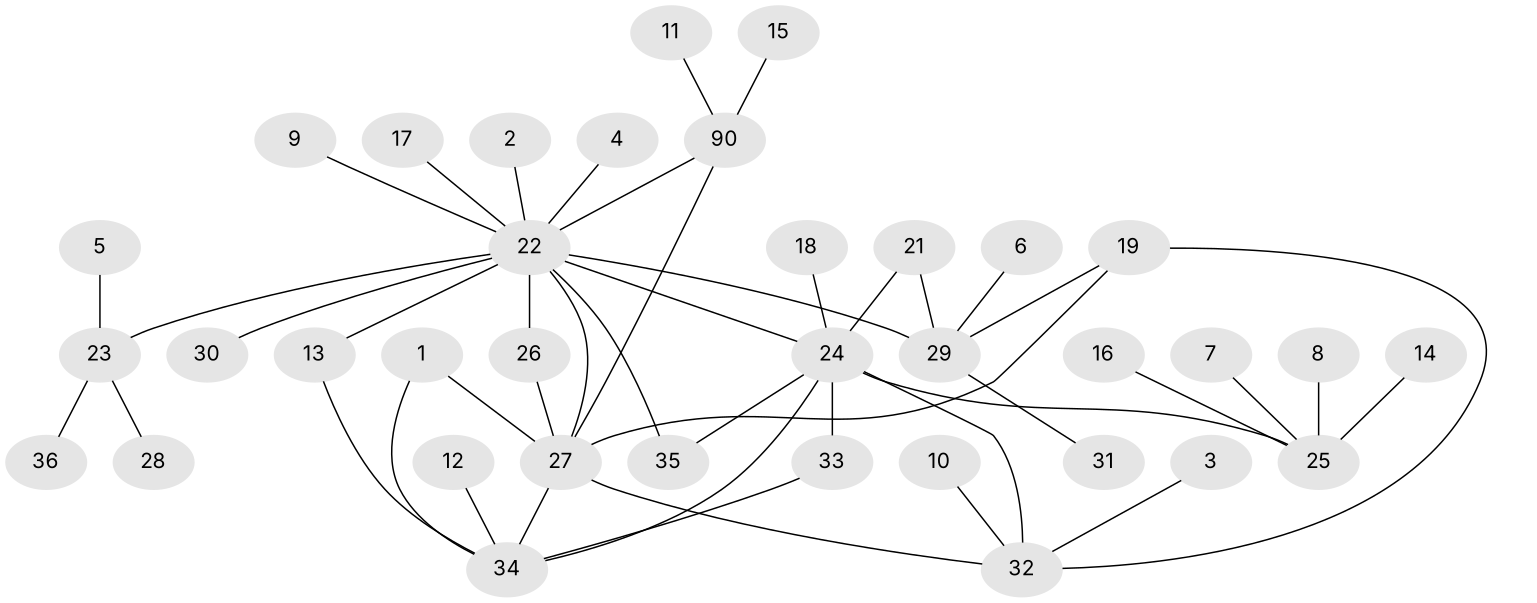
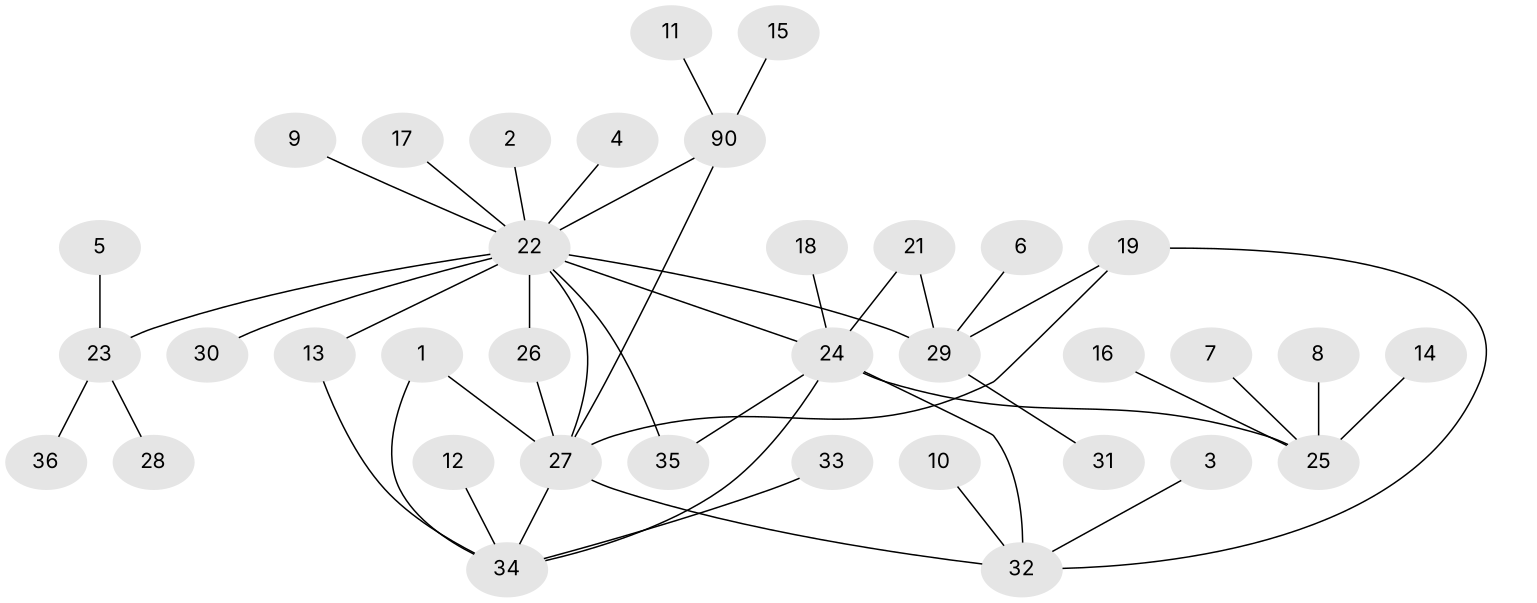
edge "24" -- "33": removed
